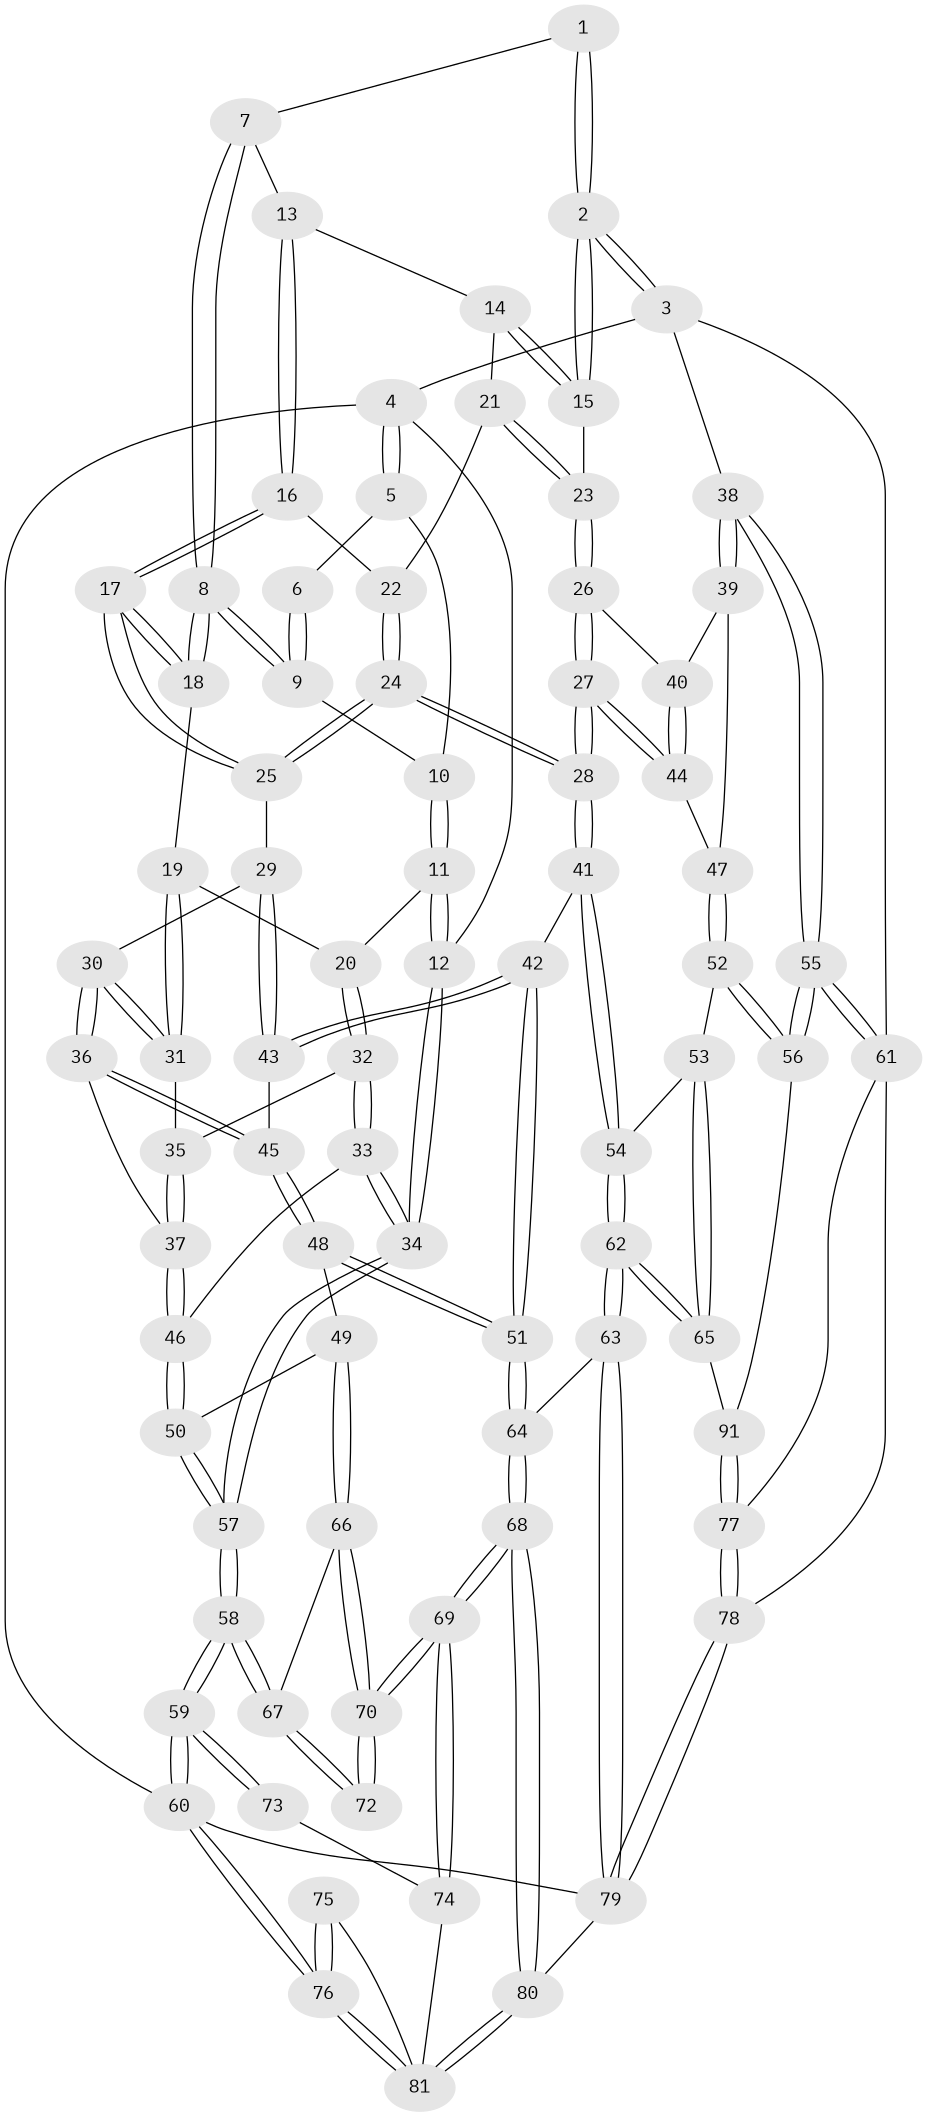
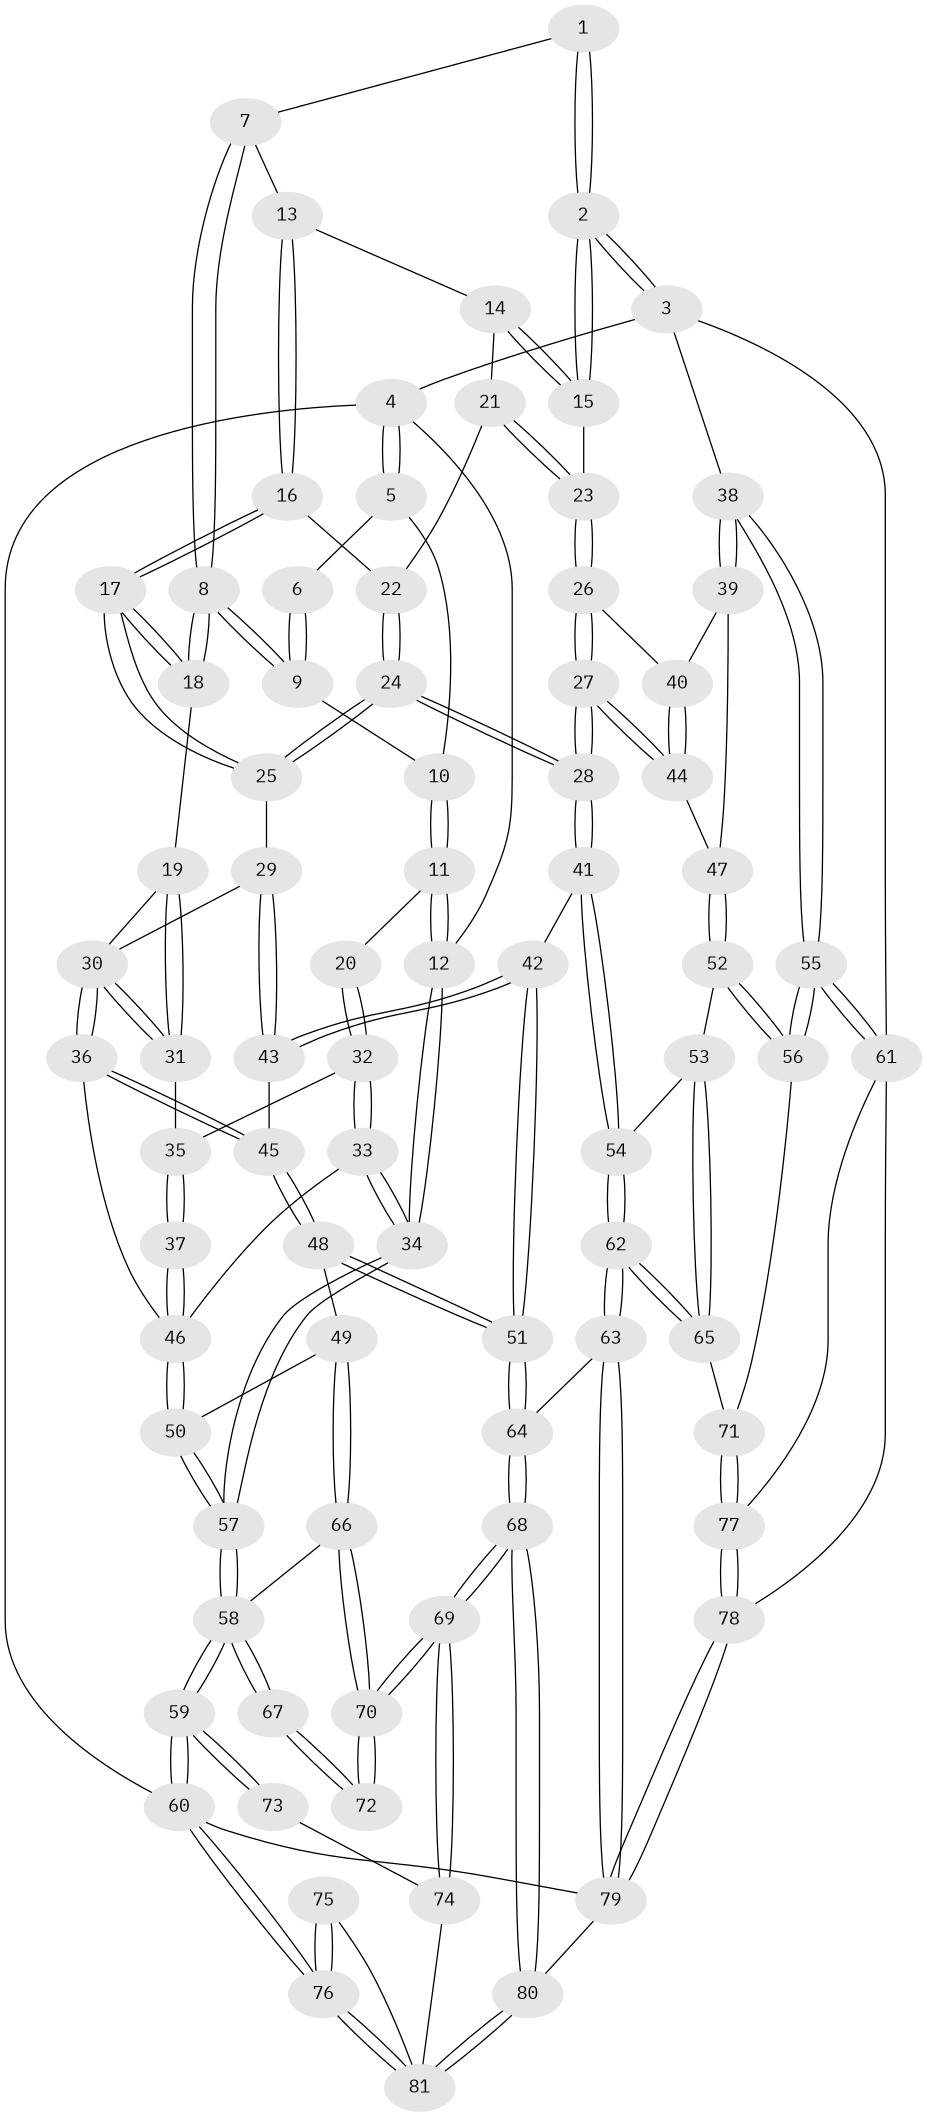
edge "19" -- "20": now "19" -- "30"
edge "36" -- "37": now "36" -- "46"
node "91": label "91" -> "71"
edge "66" -- "67": now "66" -- "58"
